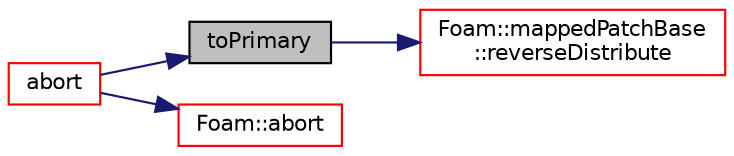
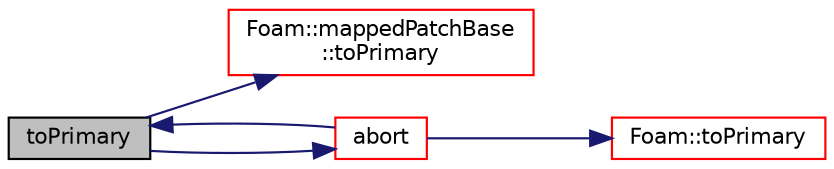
node "Foam::mappedPatchBase ::reverseDistribute": label "Foam::mappedPatchBase ::reverseDistribute" -> "Foam::mappedPatchBase ::toPrimary"
node "Foam::abort": label "Foam::abort" -> "Foam::toPrimary"
edge "toPrimary" -> "abort": added
